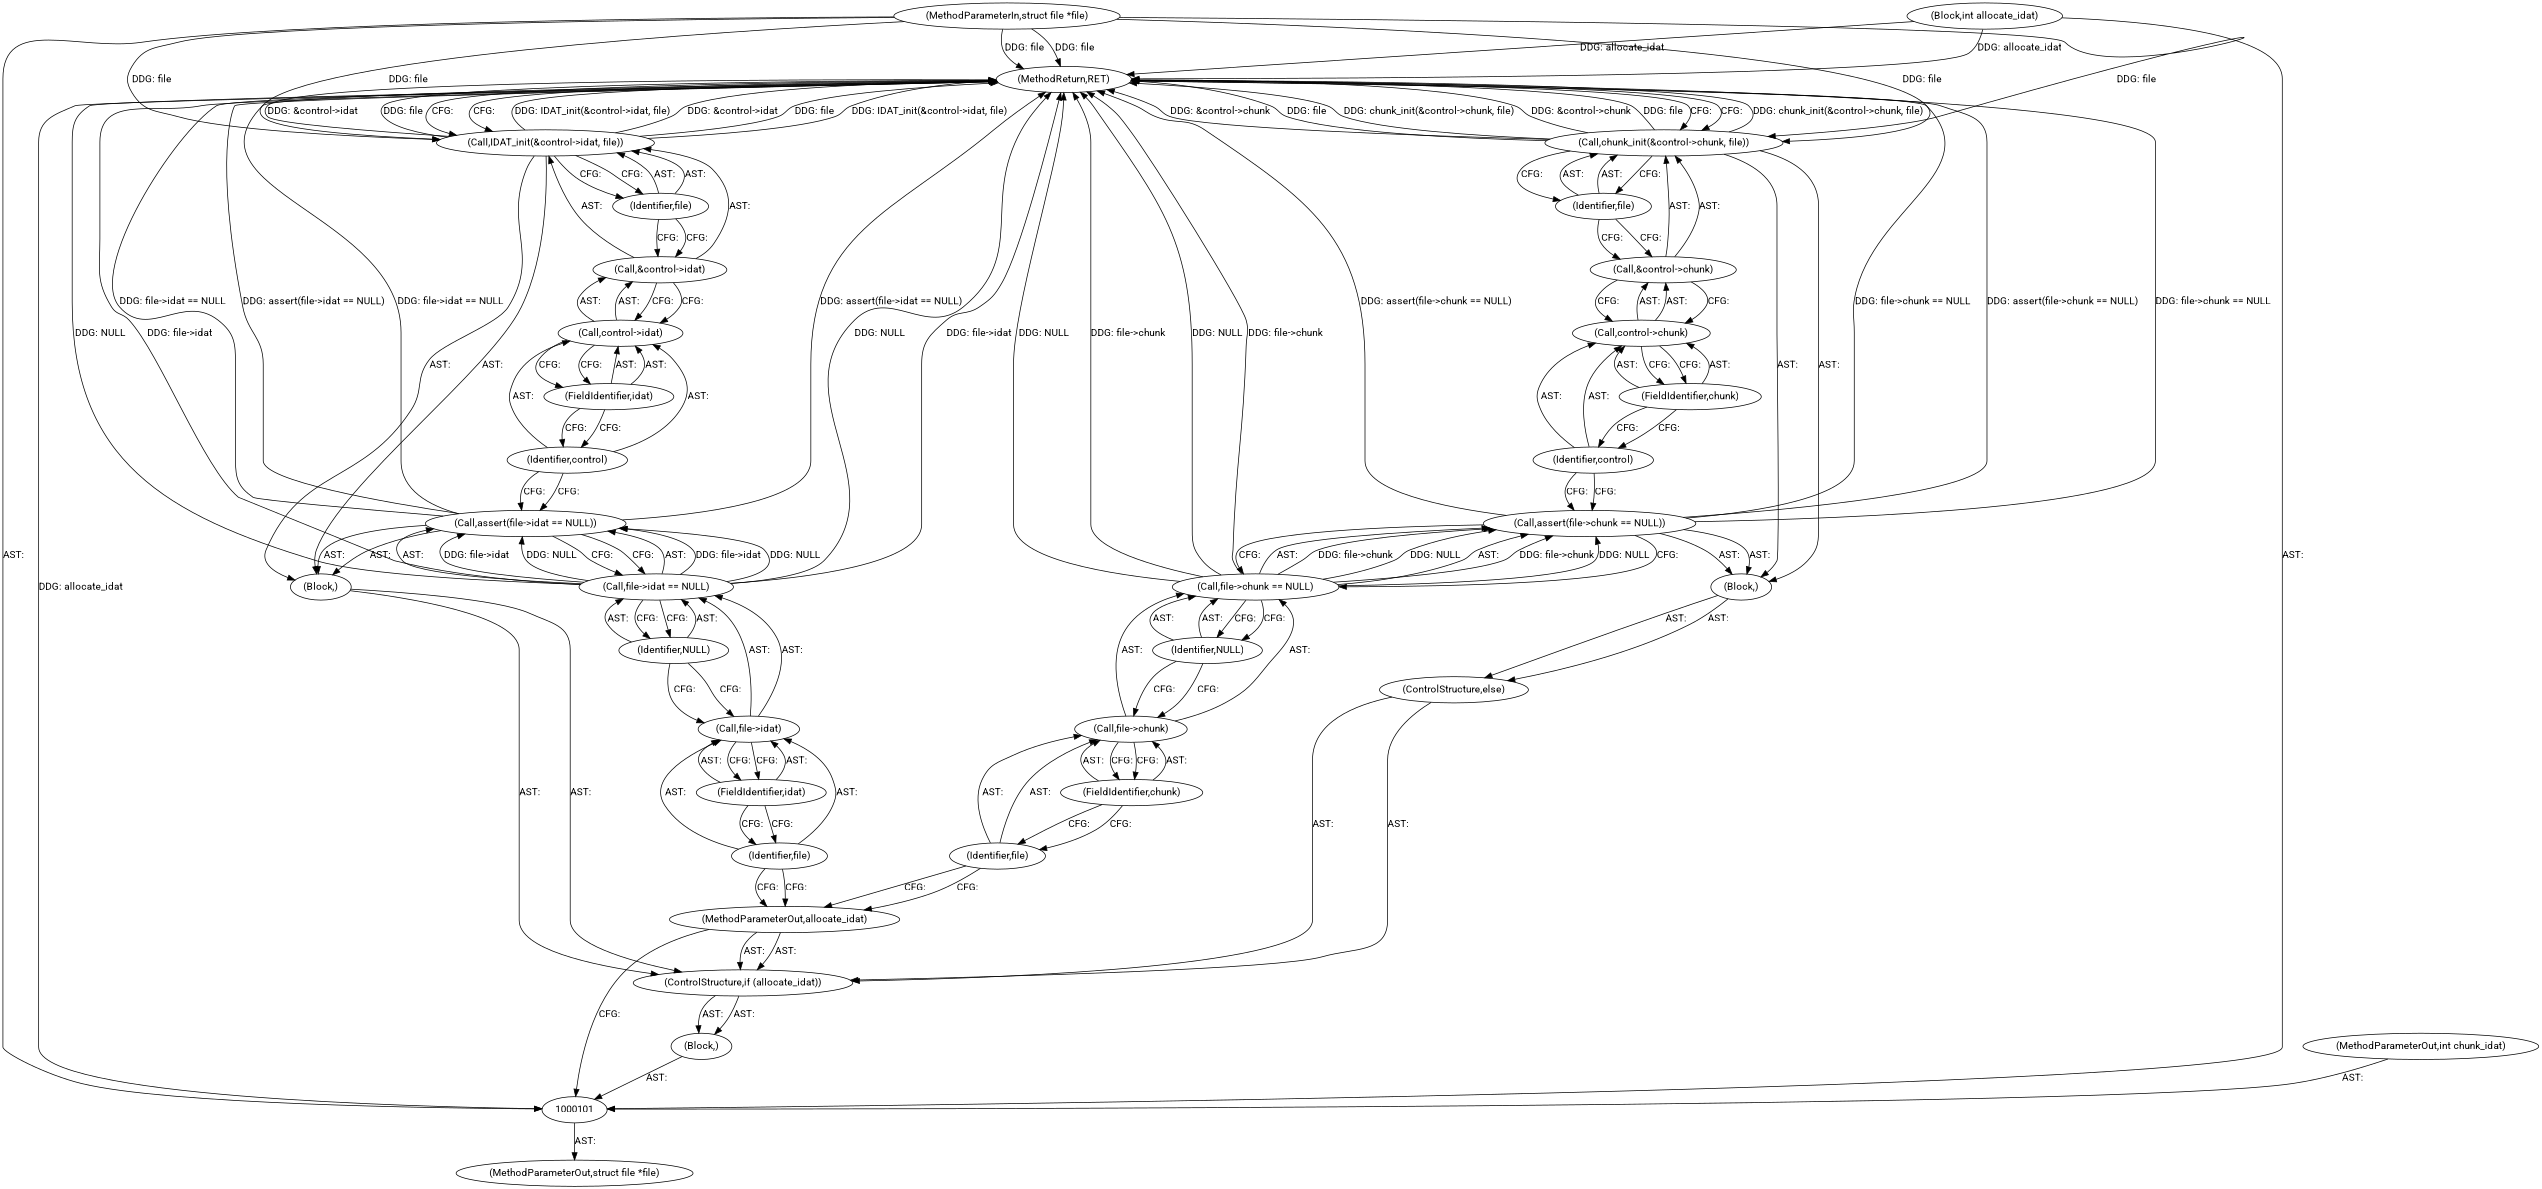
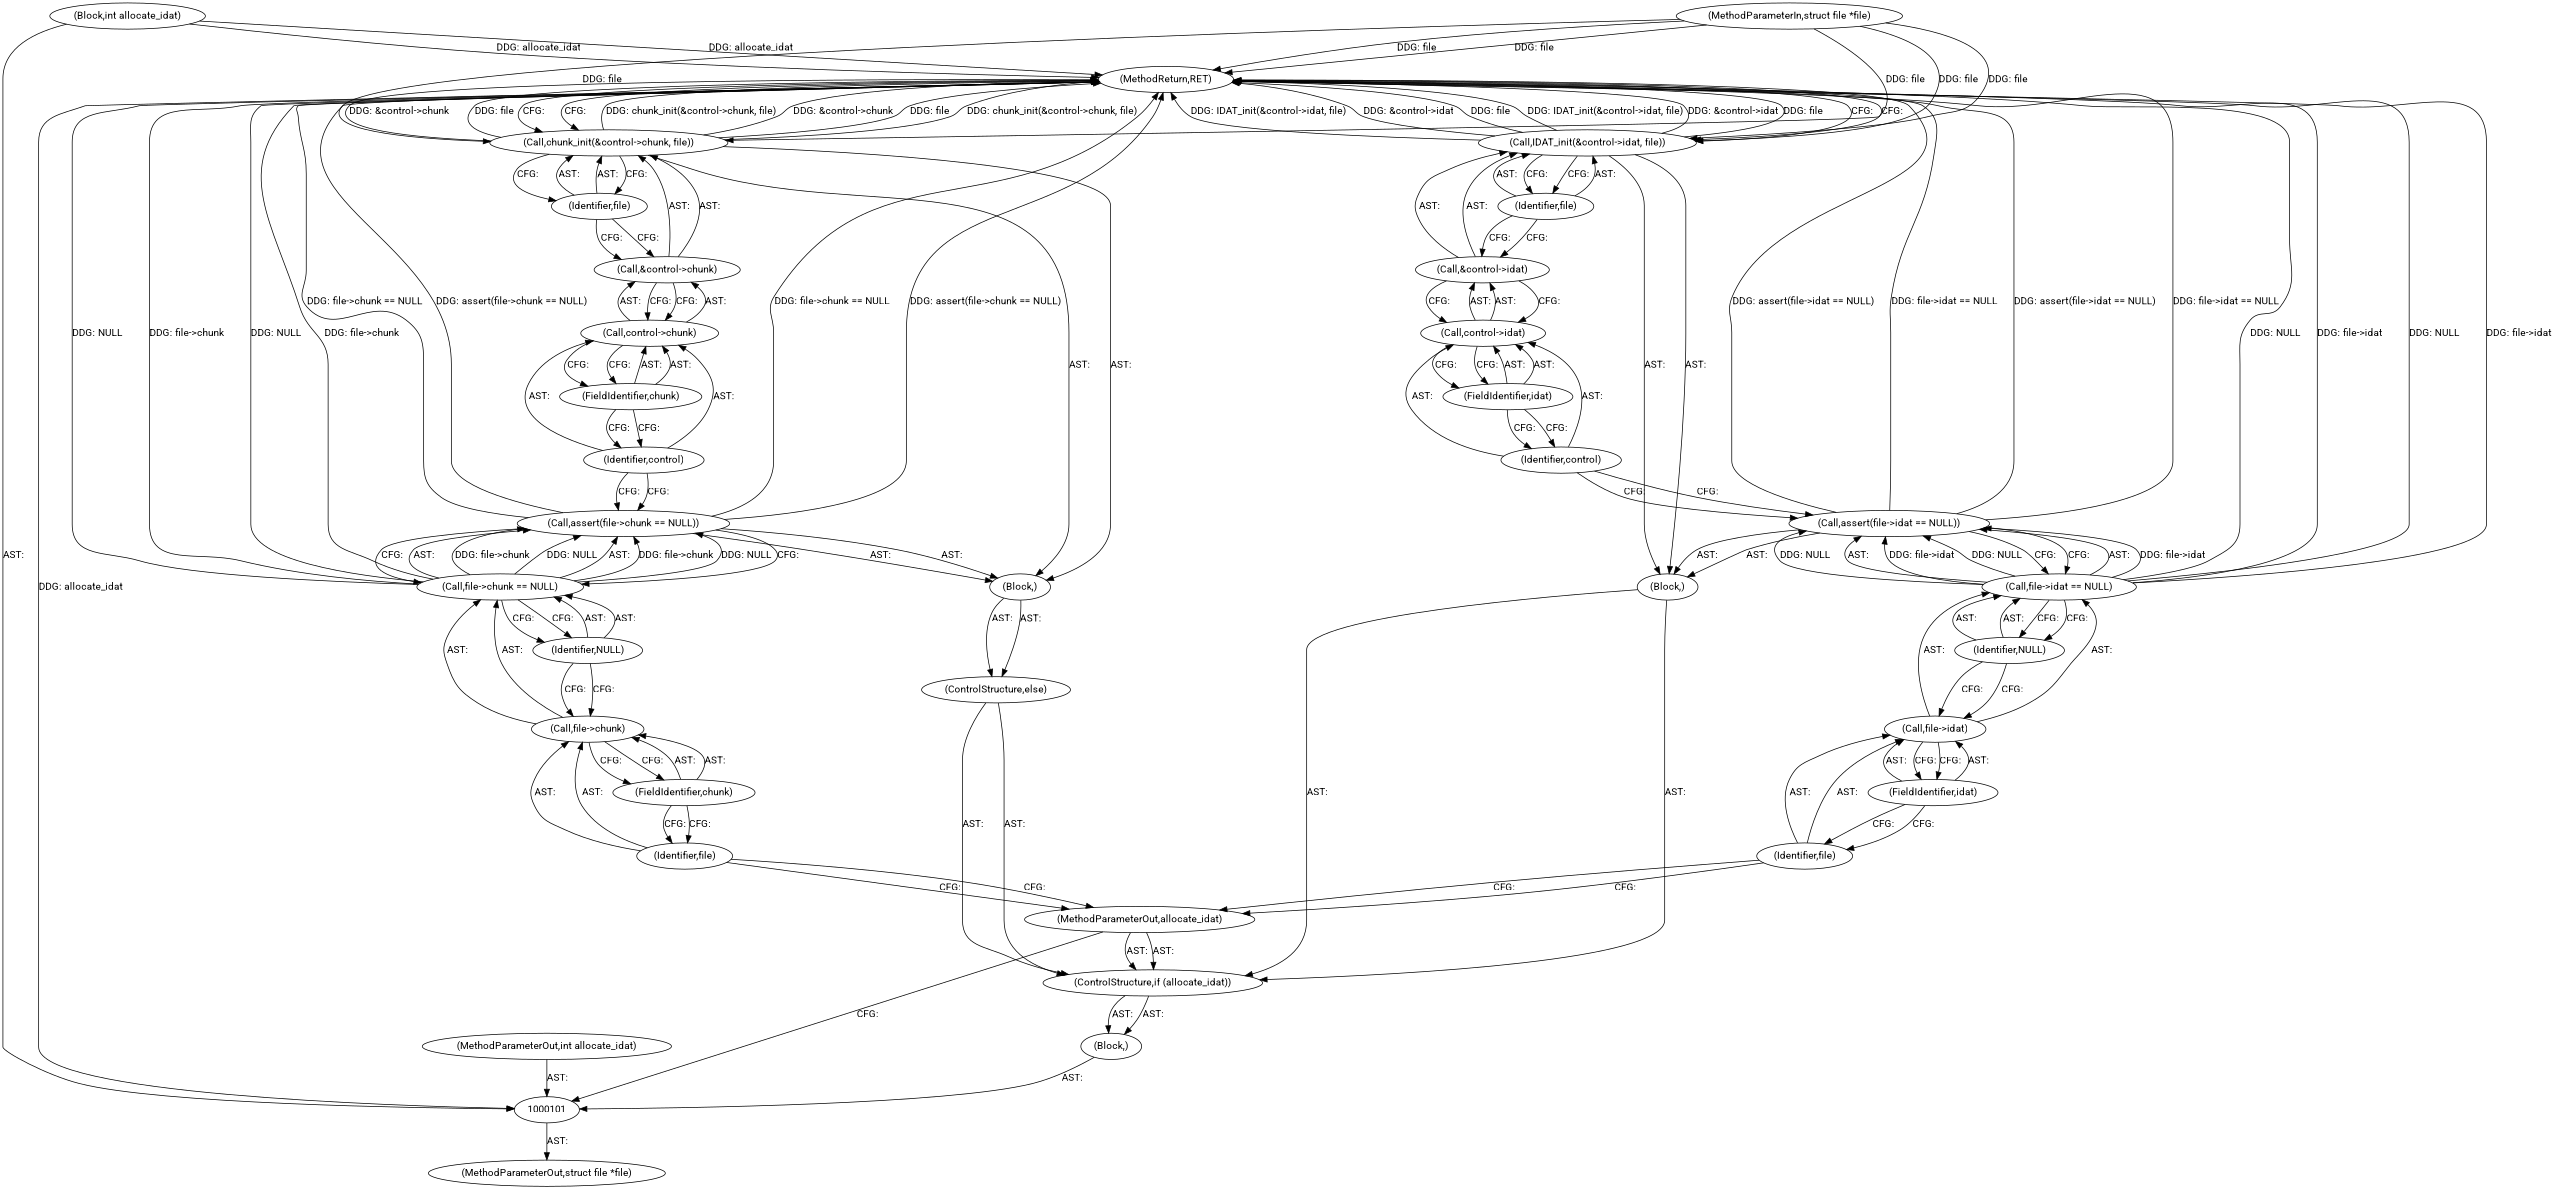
edge "(MethodParameterIn,struct file *file)" -> "1000101": removed, label "AST:"
node "(MethodParameterOut,int chunk_idat)": label "(MethodParameterOut,int chunk_idat)" -> "(MethodParameterOut,int allocate_idat)"
